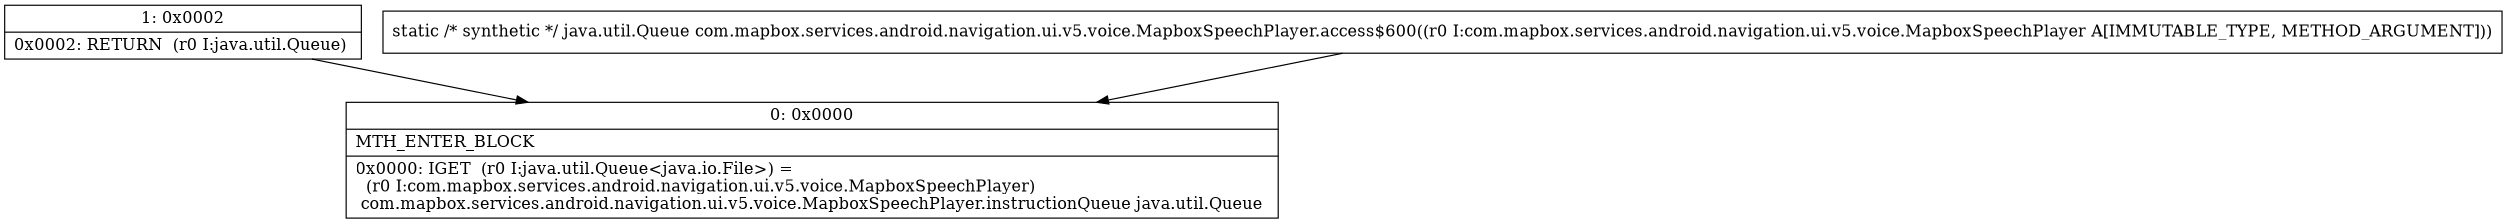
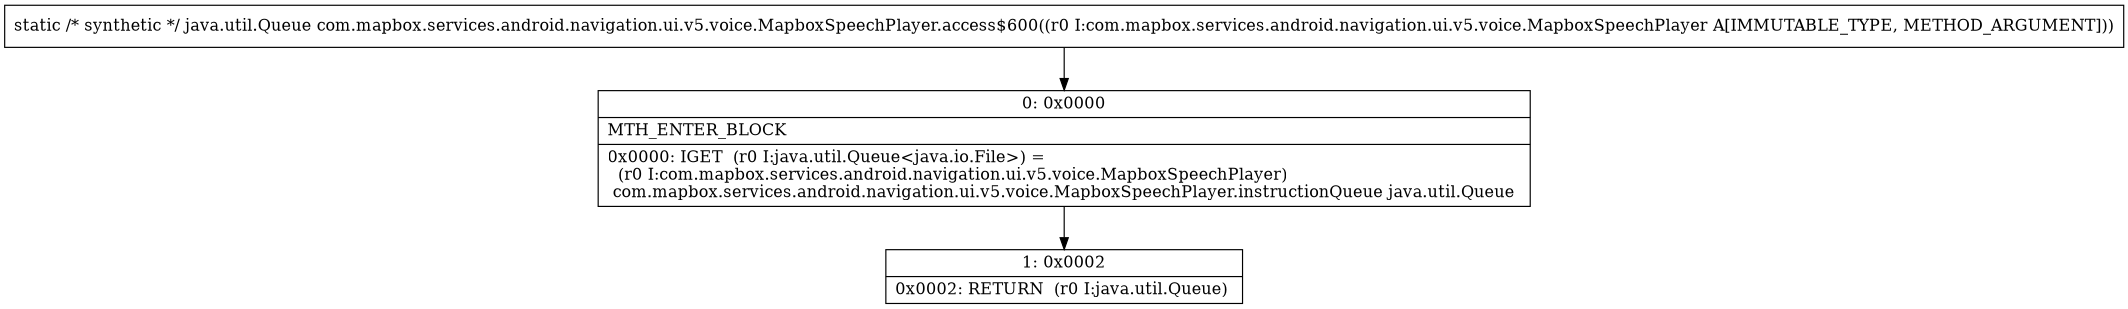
edge "1: 0x0002" -> "0: 0x0000": reversed
